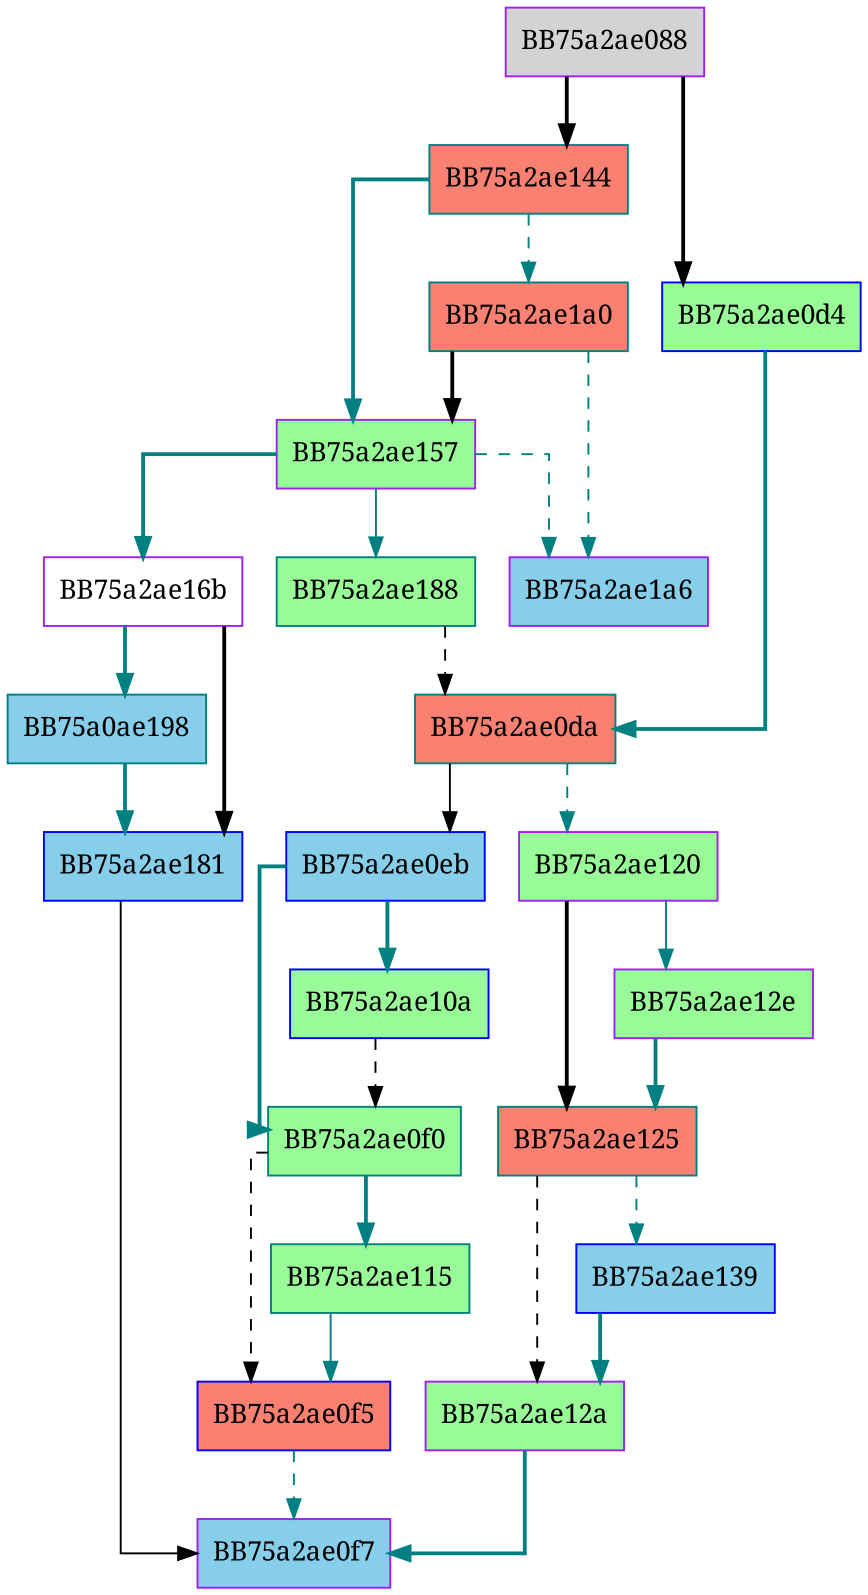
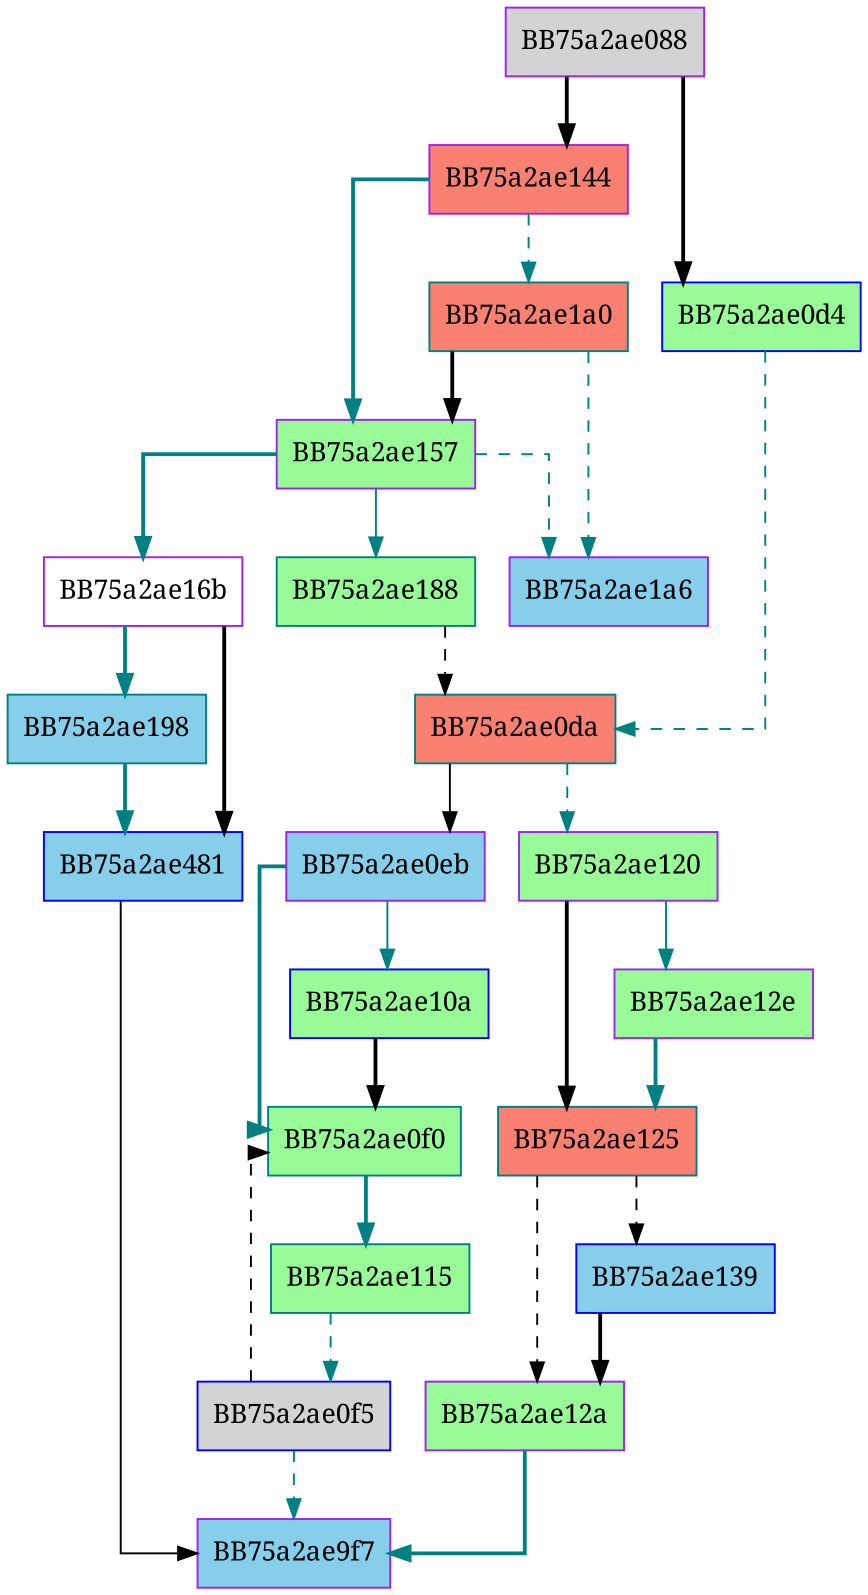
node "BB75a2ae144": color teal -> purple
edge "BB75a2ae0d4" -> "BB75a2ae0da": style bold -> dashed
node "BB75a0ae198": label "BB75a0ae198" -> "BB75a2ae198"
node "BB75a2ae181": label "BB75a2ae181" -> "BB75a2ae481"
node "BB75a2ae0eb": color blue -> purple
edge "BB75a2ae0eb" -> "BB75a2ae10a": style bold -> solid
edge "BB75a2ae10a" -> "BB75a2ae0f0": style dashed -> bold
edge "BB75a2ae125" -> "BB75a2ae139": color teal -> black
edge "BB75a2ae0f0" -> "BB75a2ae0f5": reversed
edge "BB75a2ae115" -> "BB75a2ae0f5": style solid -> dashed
edge "BB75a2ae139" -> "BB75a2ae12a": color teal -> black
node "BB75a2ae0f5": fillcolor salmon -> lightgrey
node "BB75a2ae0f7": label "BB75a2ae0f7" -> "BB75a2ae9f7"
